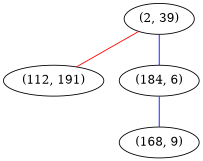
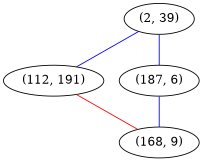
edge "(2, 39)" -- "(112, 191)": color red -> blue
node "(184, 6)": label "(184, 6)" -> "(187, 6)"
edge "(112, 191)" -- "(168, 9)": added
